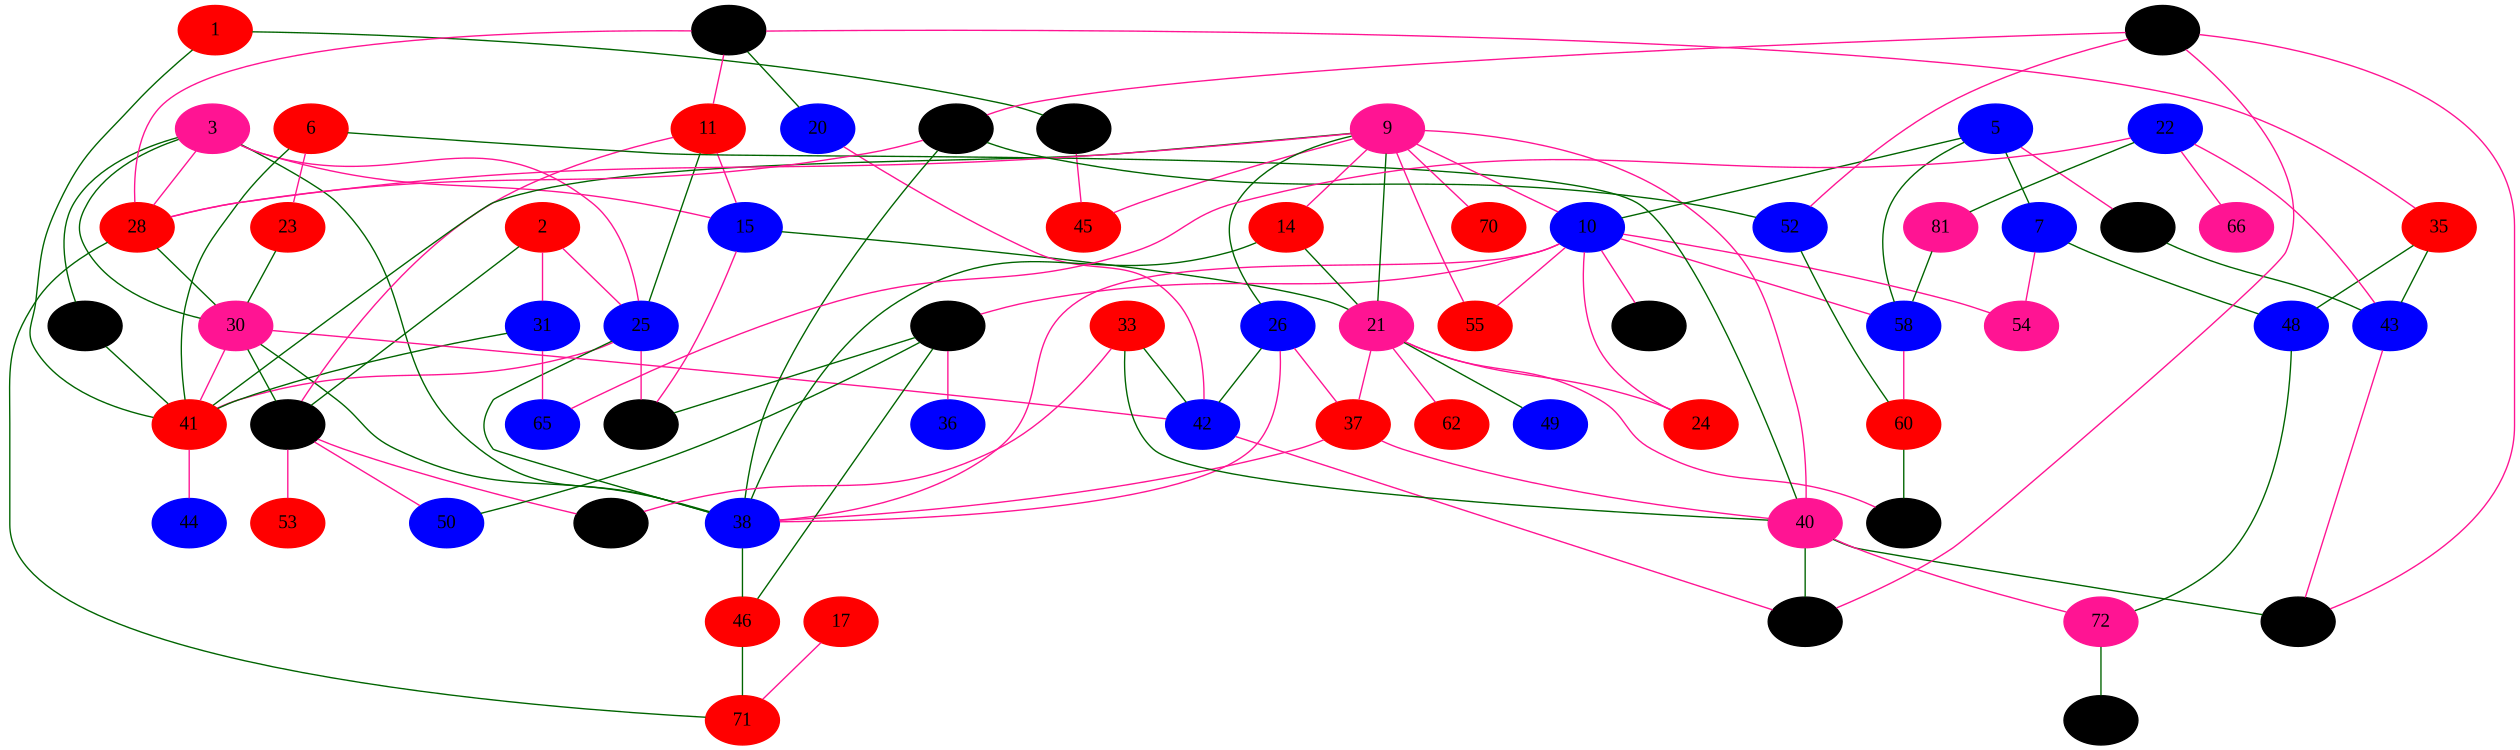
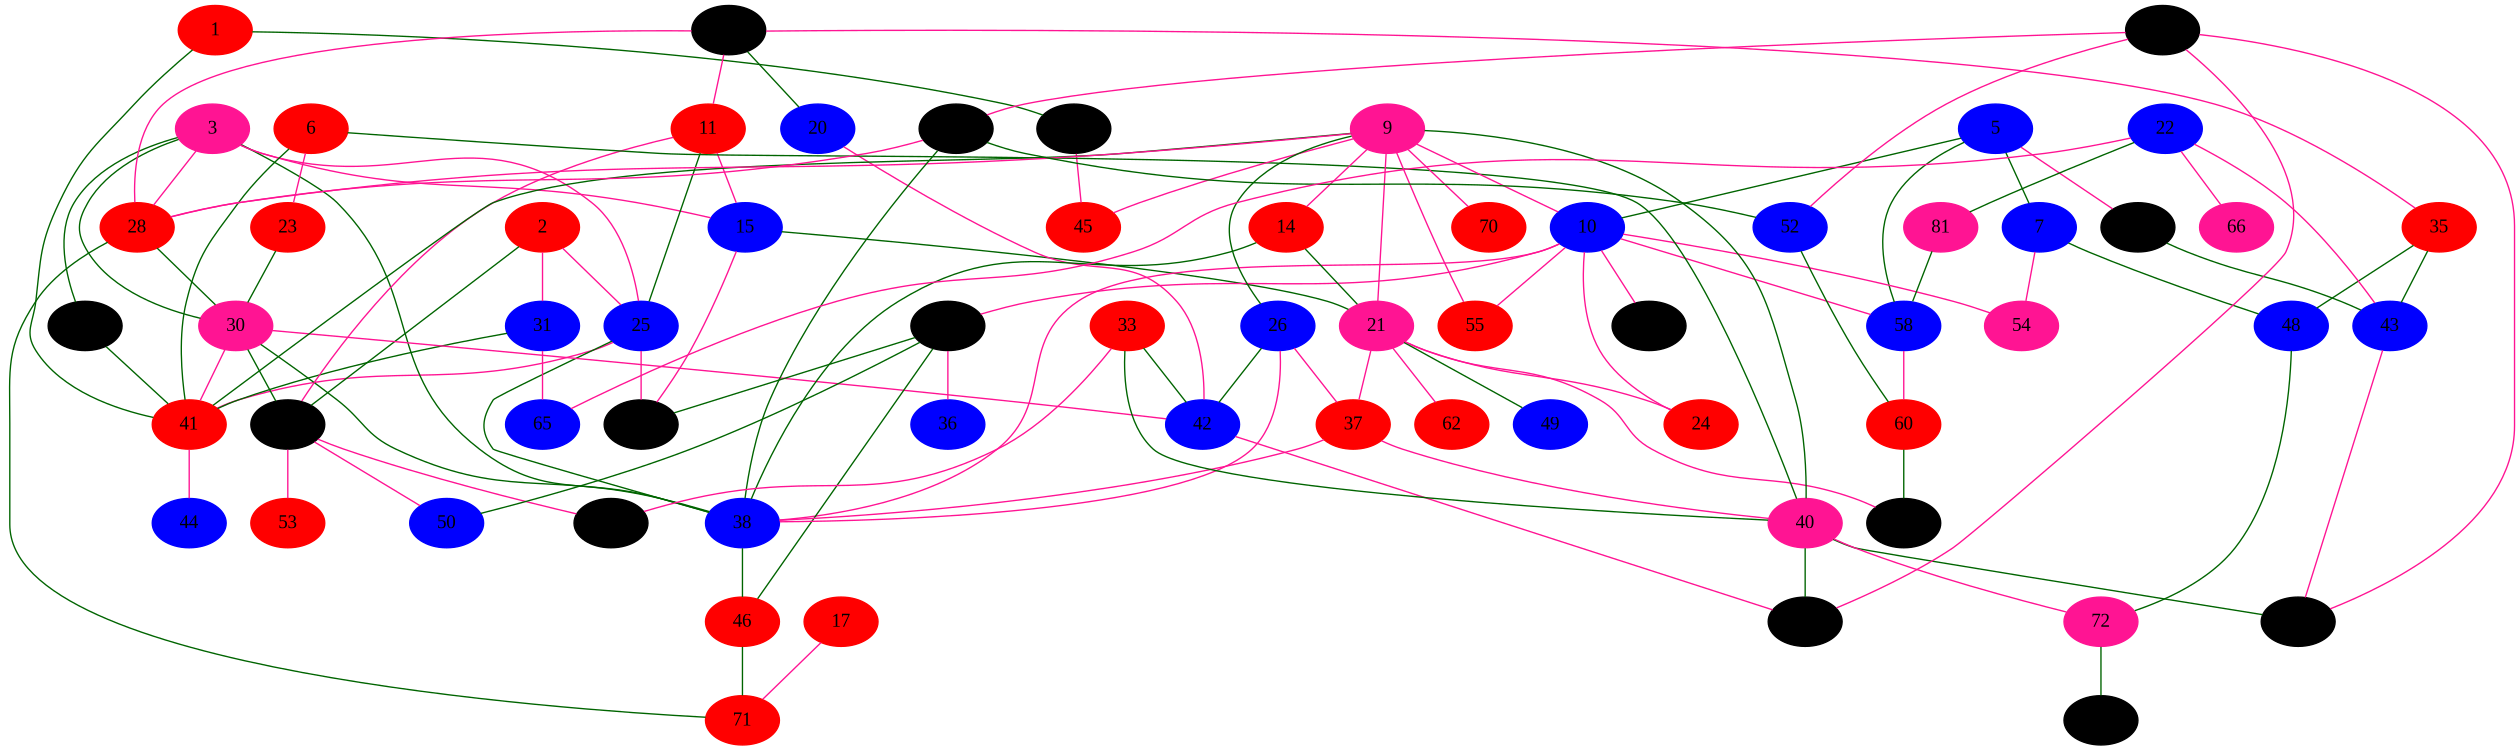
edge "9" -- "40": color deeppink -> darkgreen
edge "9" -- "21": color darkgreen -> deeppink
